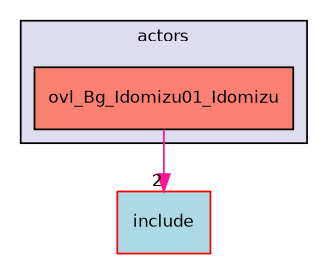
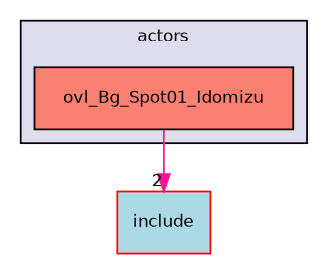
node "ovl_Bg_Idomizu01_Idomizu": label "ovl_Bg_Idomizu01_Idomizu" -> "ovl_Bg_Spot01_Idomizu"
